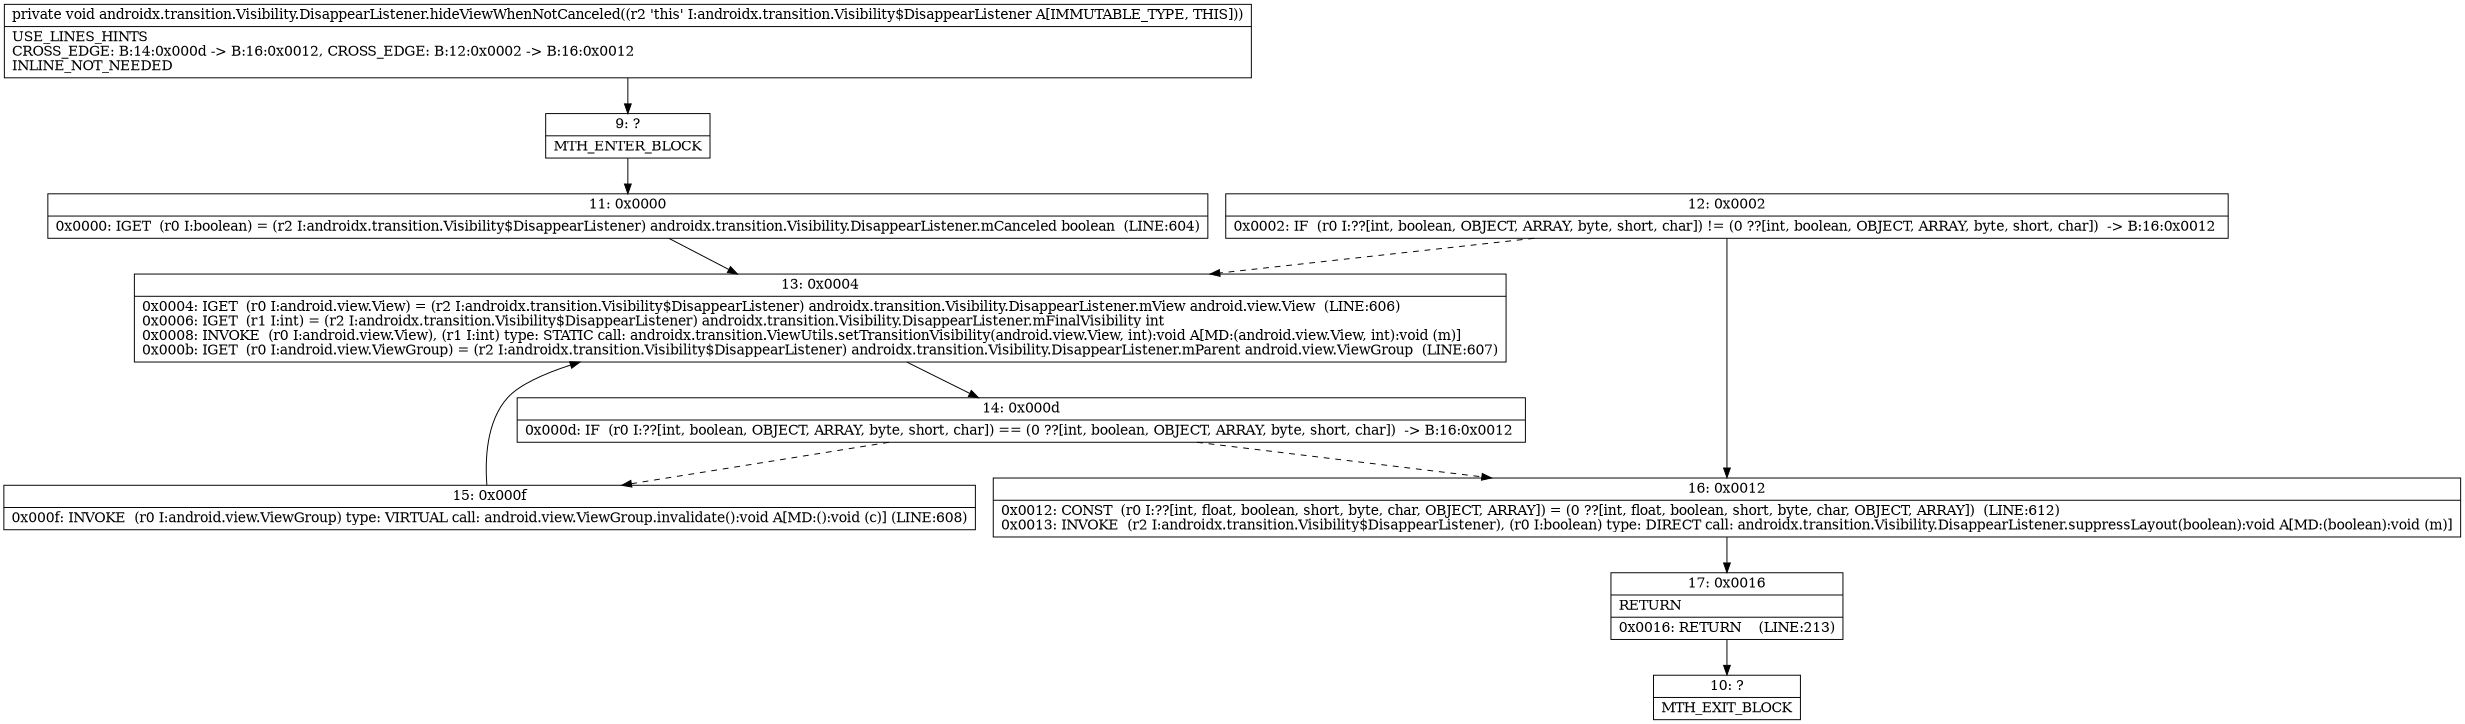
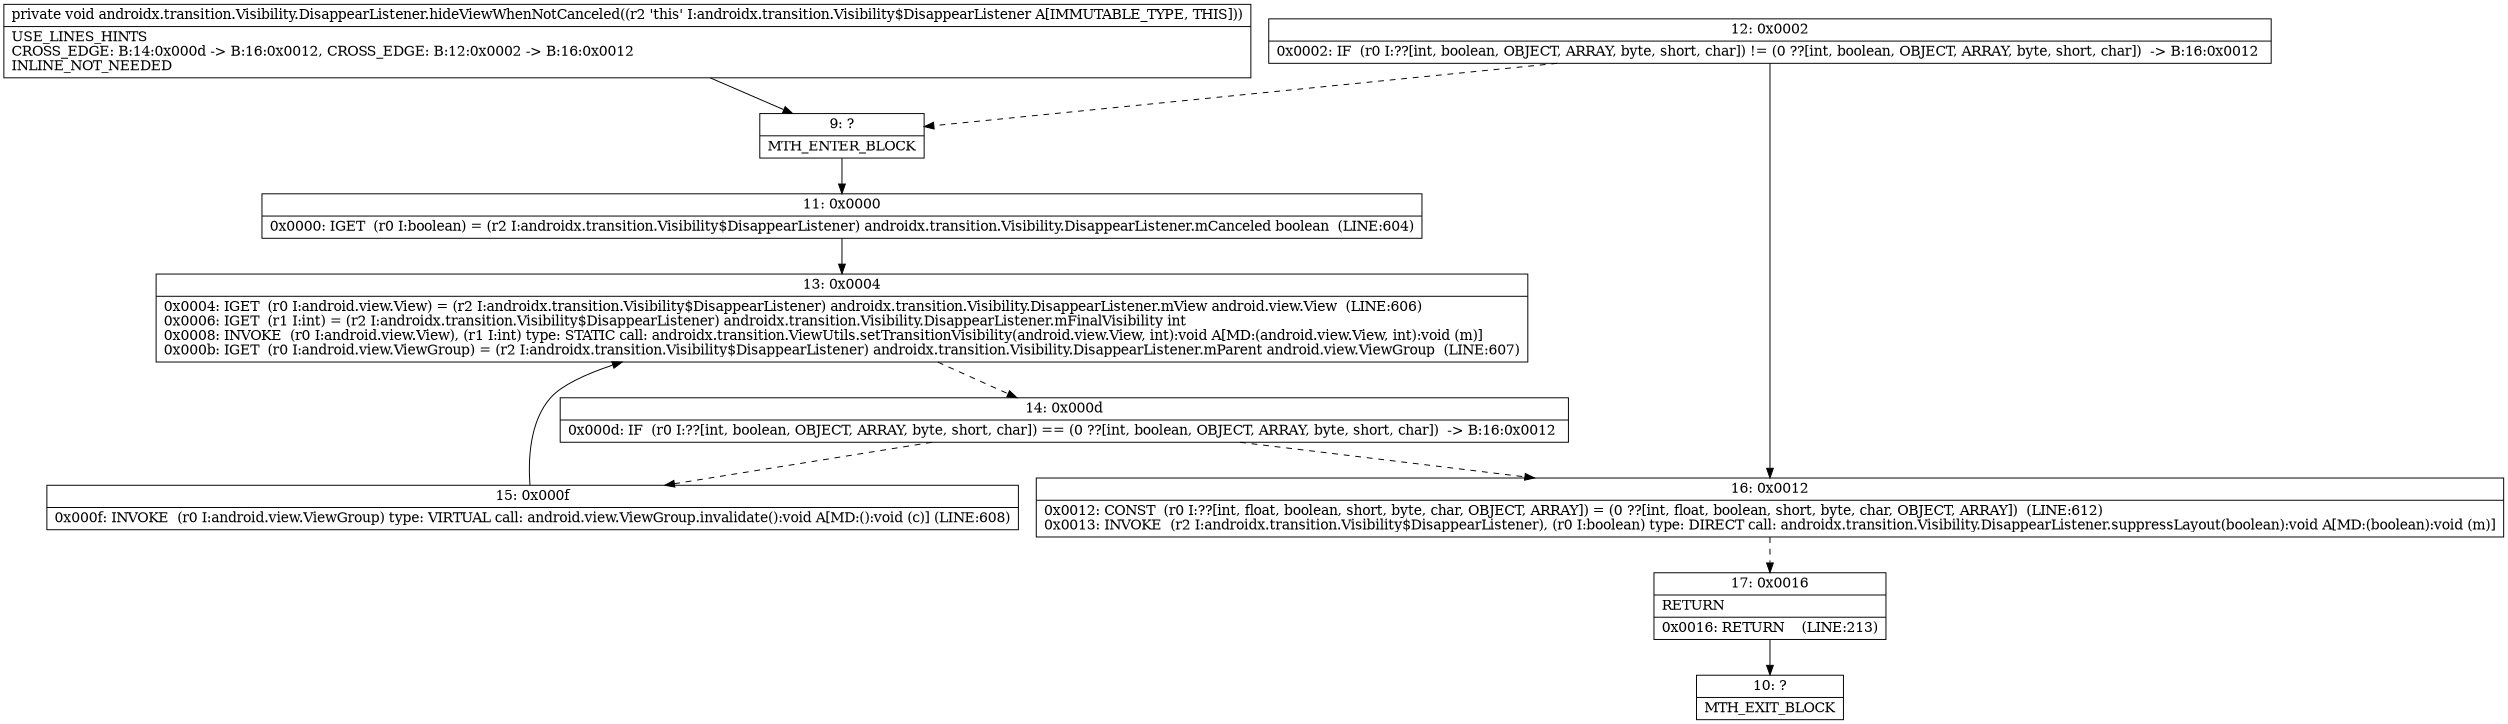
edge "12: 0x0002" -> "13: 0x0004": now "12: 0x0002" -> "9: ?"
edge "13: 0x0004" -> "14: 0x000d": style solid -> dashed
edge "16: 0x0012" -> "17: 0x0016": style solid -> dashed
